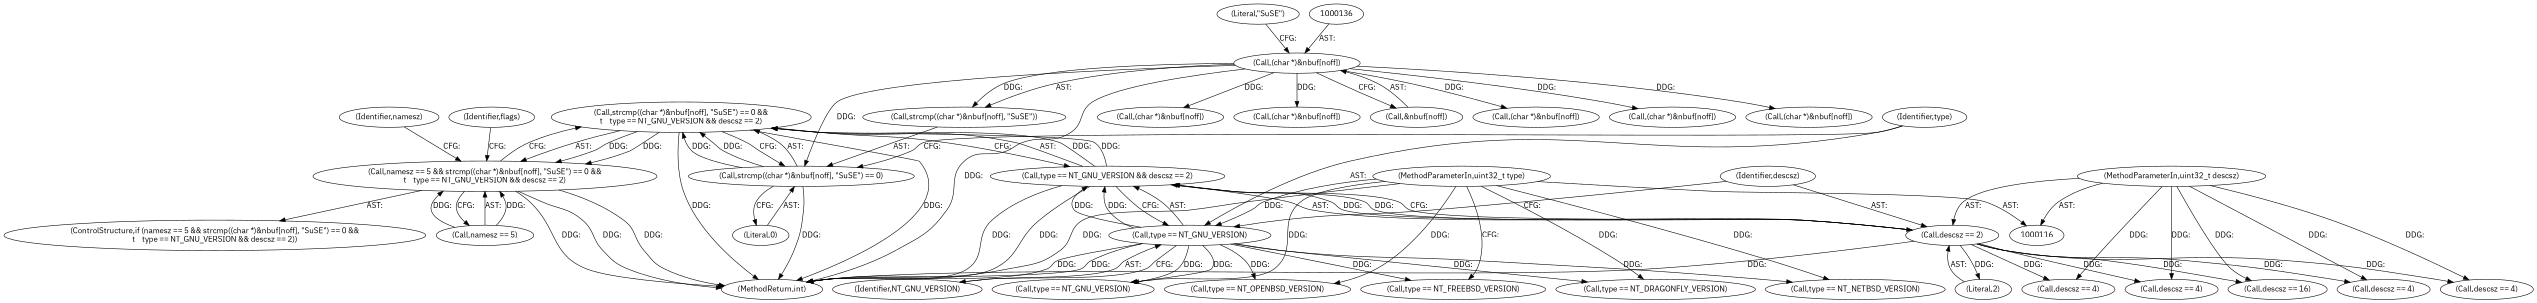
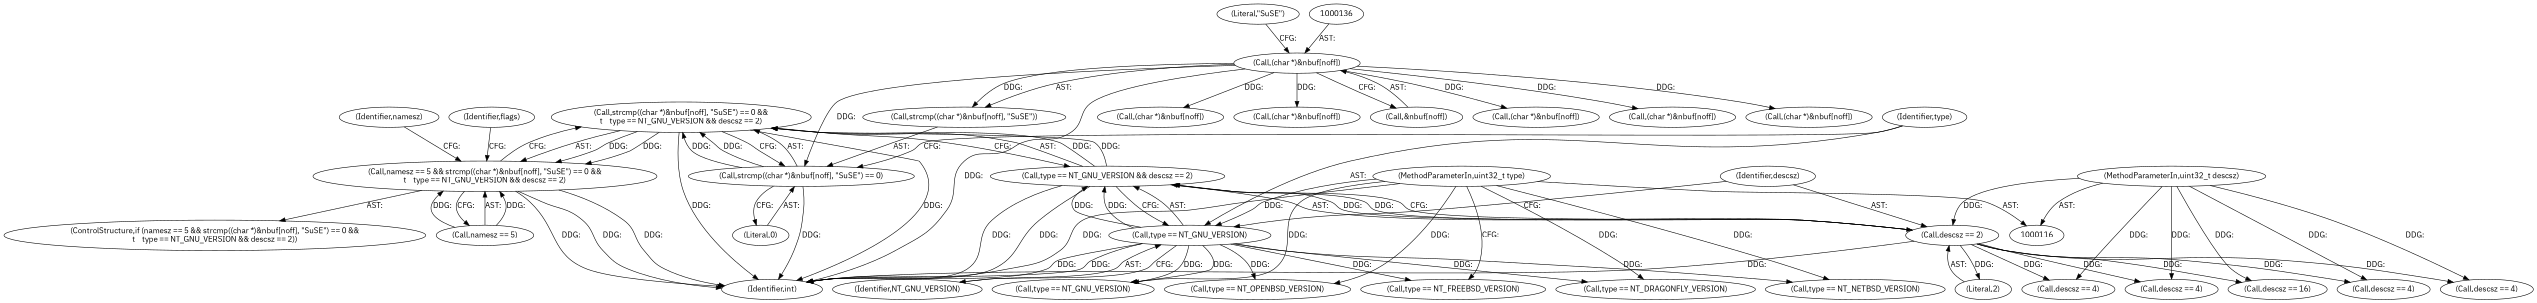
edge "(MethodParameterIn,uint32_t descsz)" -> "(Call,descsz == 2)": label "AST: " -> "DDG: "
node "(MethodReturn,int)": label "(MethodReturn,int)" -> "(Identifier,int)"
